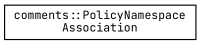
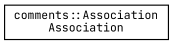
node "comments::PolicyNamespace Association": label "comments::PolicyNamespace Association" -> "comments::Association Association"
